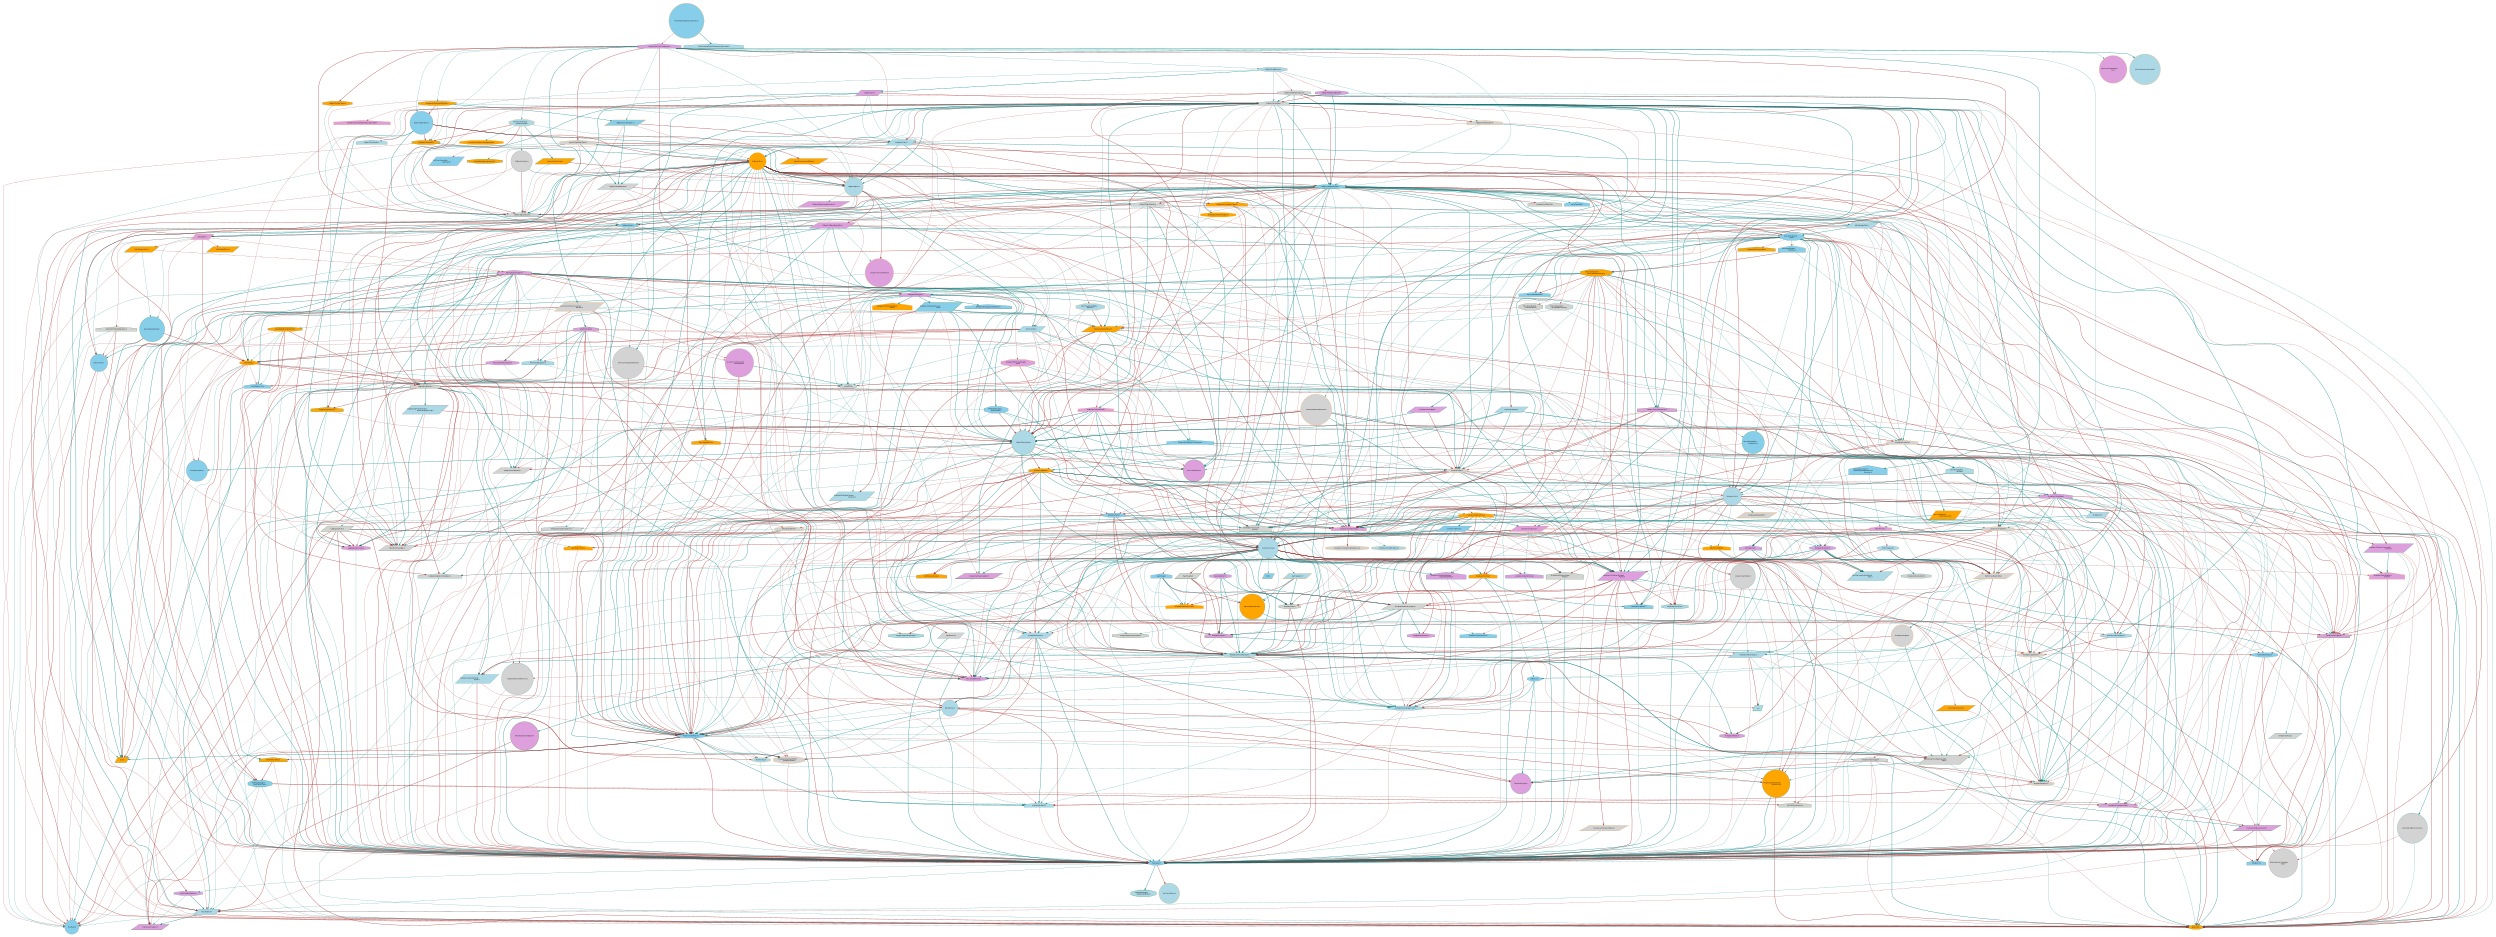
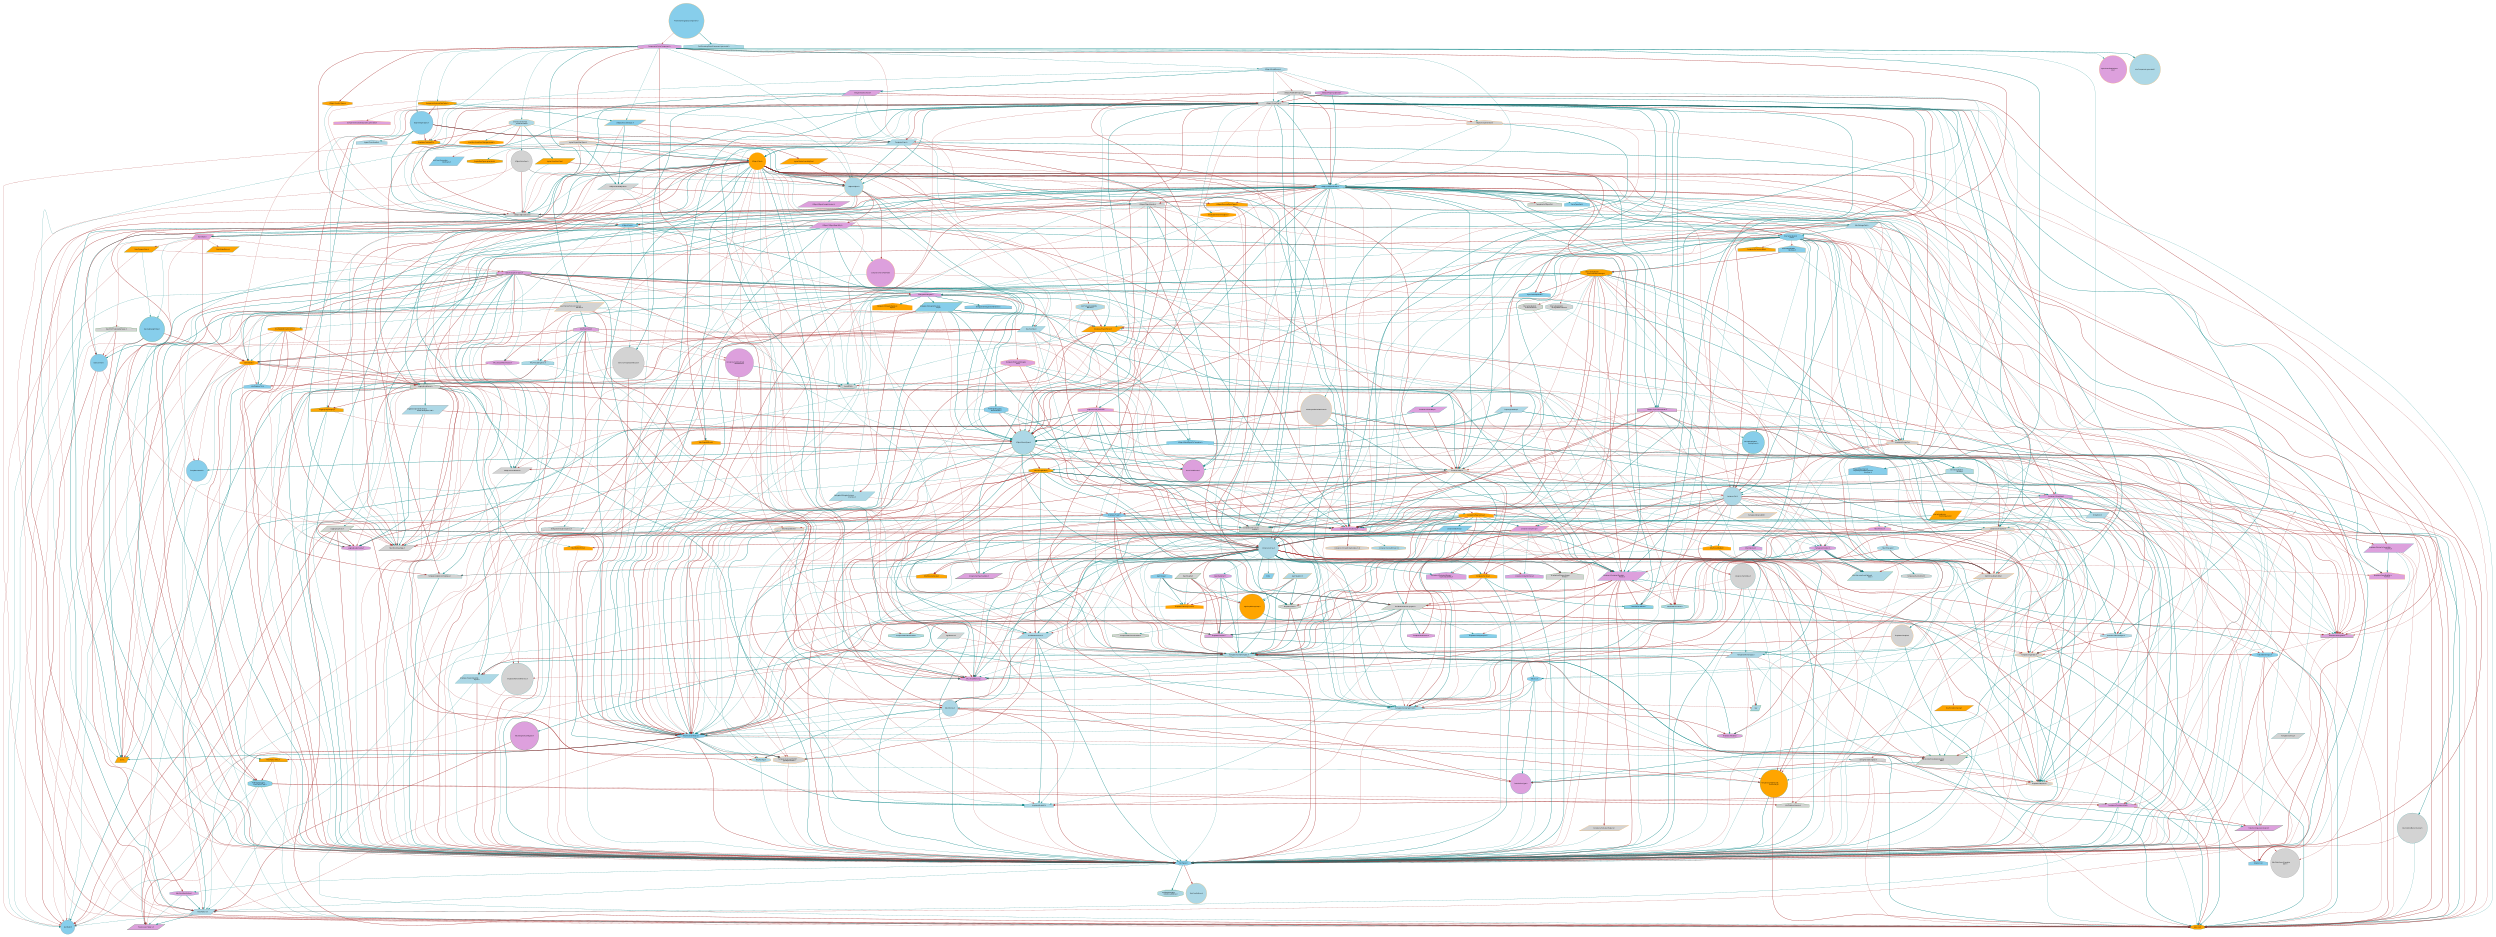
node "UObject/Stack.h": label "UObject/Stack.h" -> "DelegateInstance/Stack.h"
